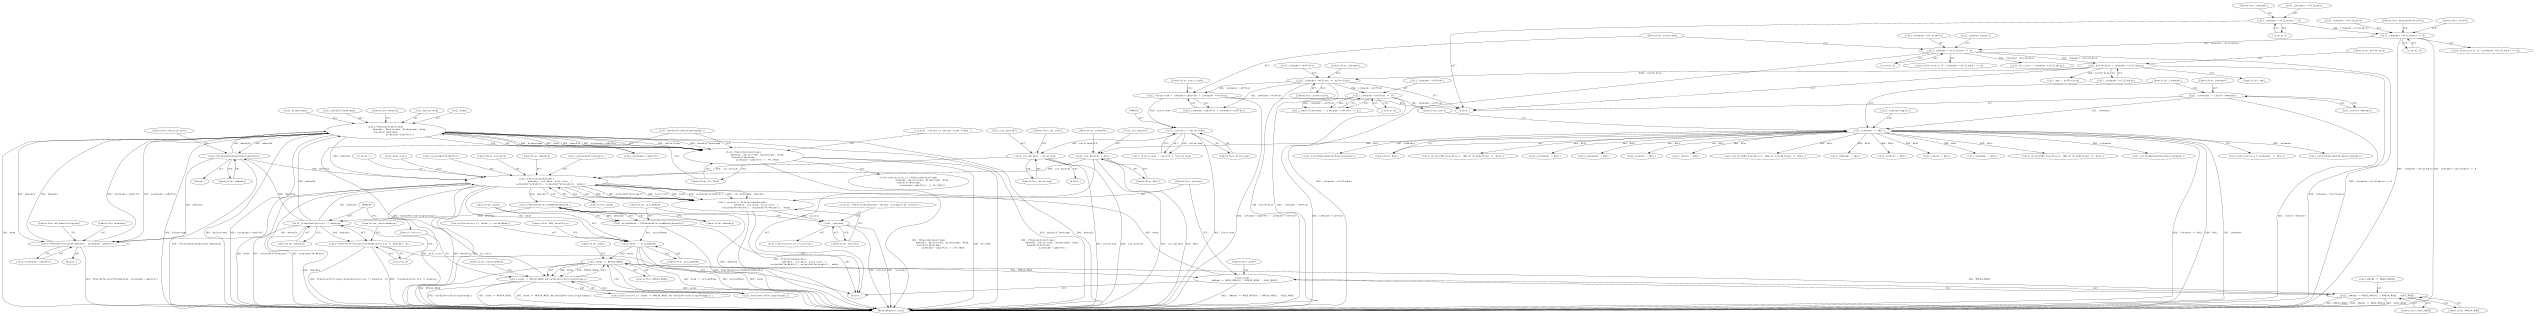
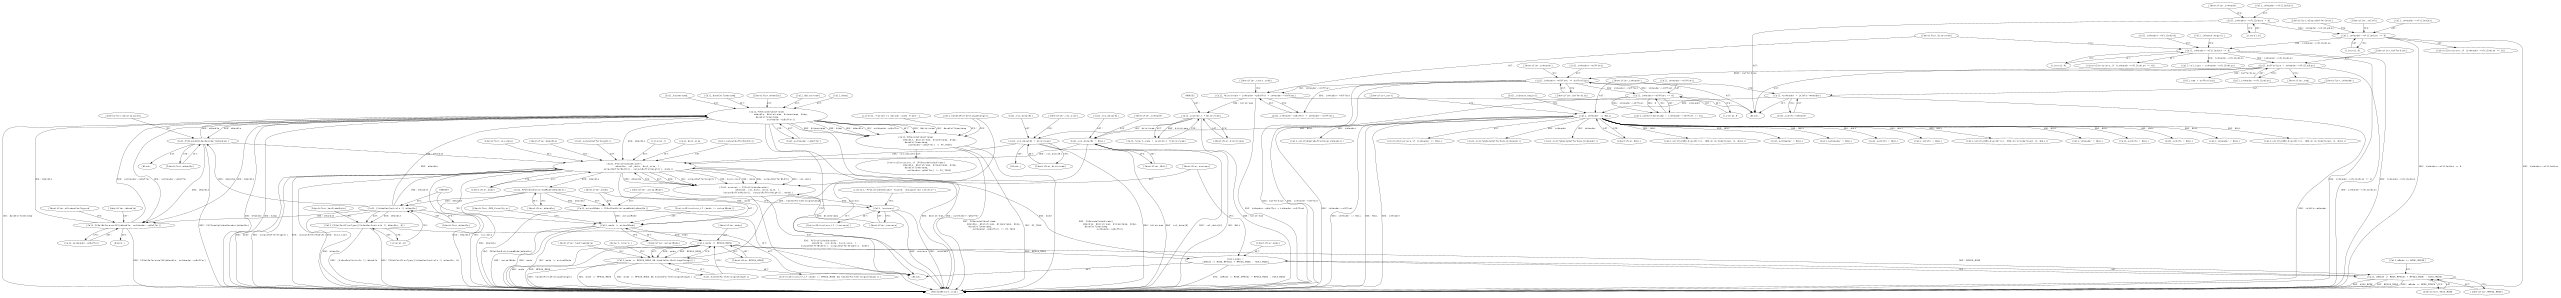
edge "(Call,inHeader->nOffset == 0)" -> "(Identifier,port)": now "(Call,inHeader->nOffset == 0)" -> "(Call,inHeader->nOffset += bufferSize)"
node "(Identifier,PV_TRUE)": removed
edge "1000359" -> "(Return,return;)": now "1000359" -> "(Call,mode != actualMode)"
